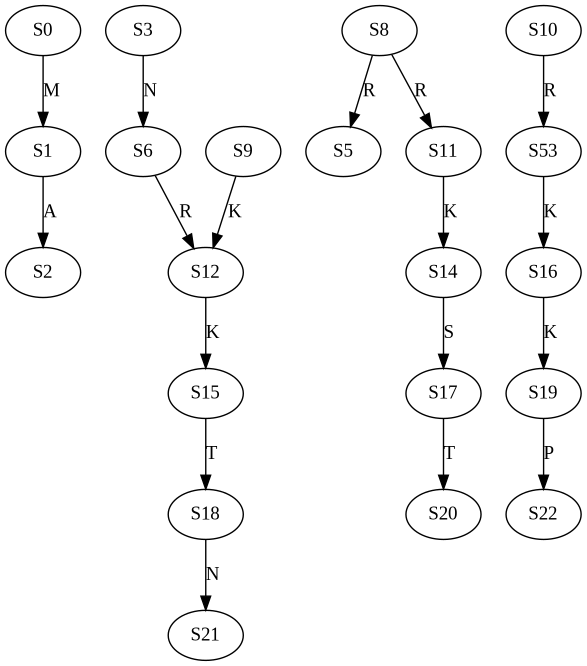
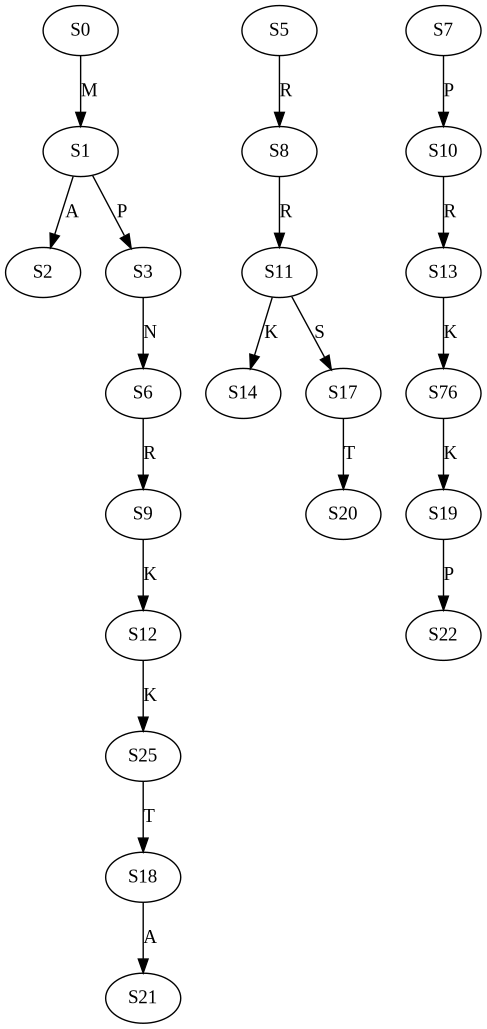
node "S7": added
edge "S8" -> "S5": reversed
node "S53": label "S53" -> "S13"
edge "S1" -> "S3": added, label "P"
edge "S6" -> "S12": now "S6" -> "S9"
node "S16": label "S16" -> "S76"
edge "S14" -> "S17": now "S11" -> "S17"
node "S15": label "S15" -> "S25"
edge "S18" -> "S21": label "N" -> "A"
